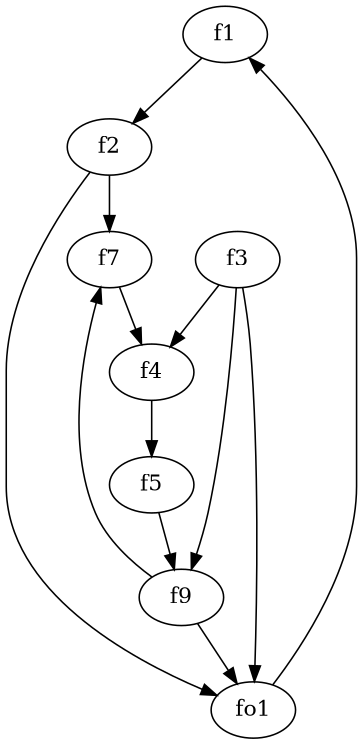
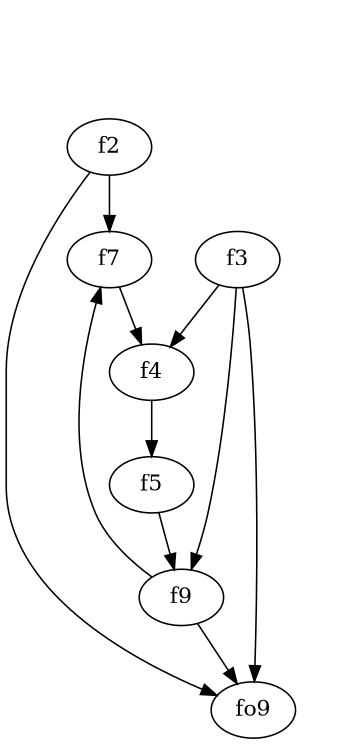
node "f1": removed
node "fo1": label "fo1" -> "fo9"
